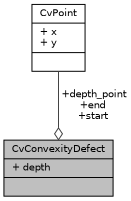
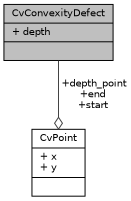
edge "CvPoint" -> "CvConvexityDefect": reversed
